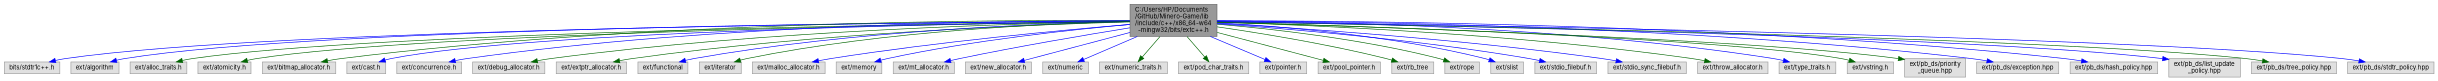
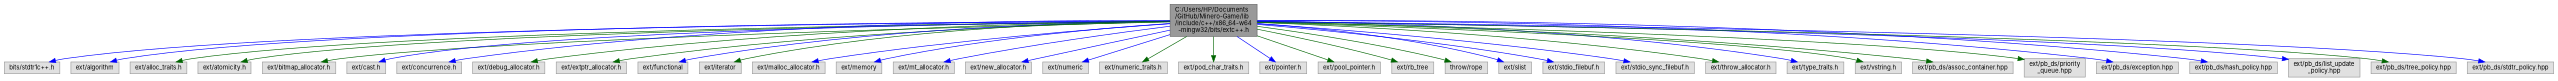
node "ext/rope": label "ext/rope" -> "throw/rope"
node "ext/pb_ds/assoc_container.hpp": added
